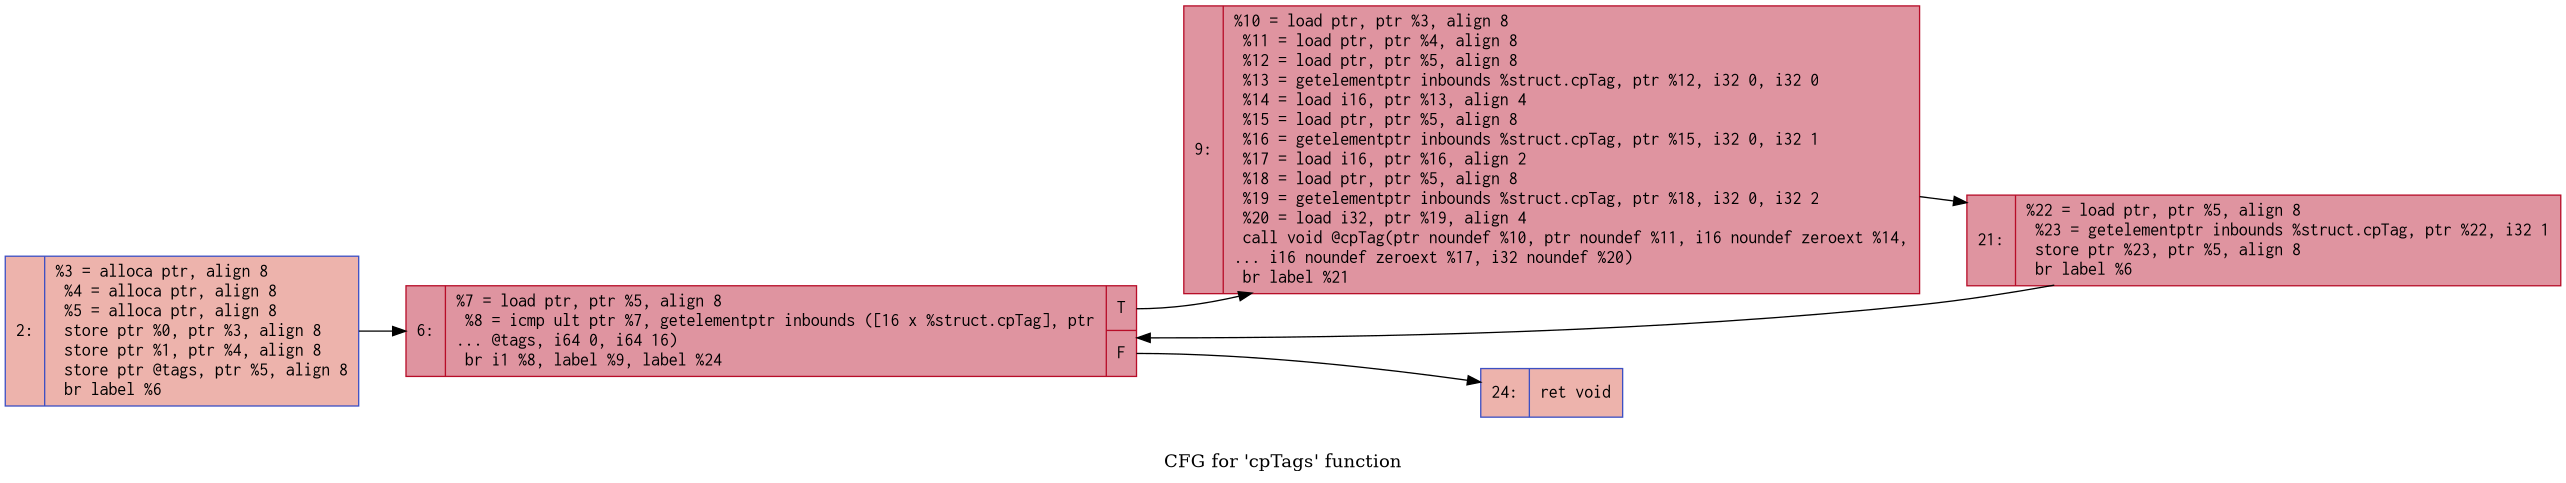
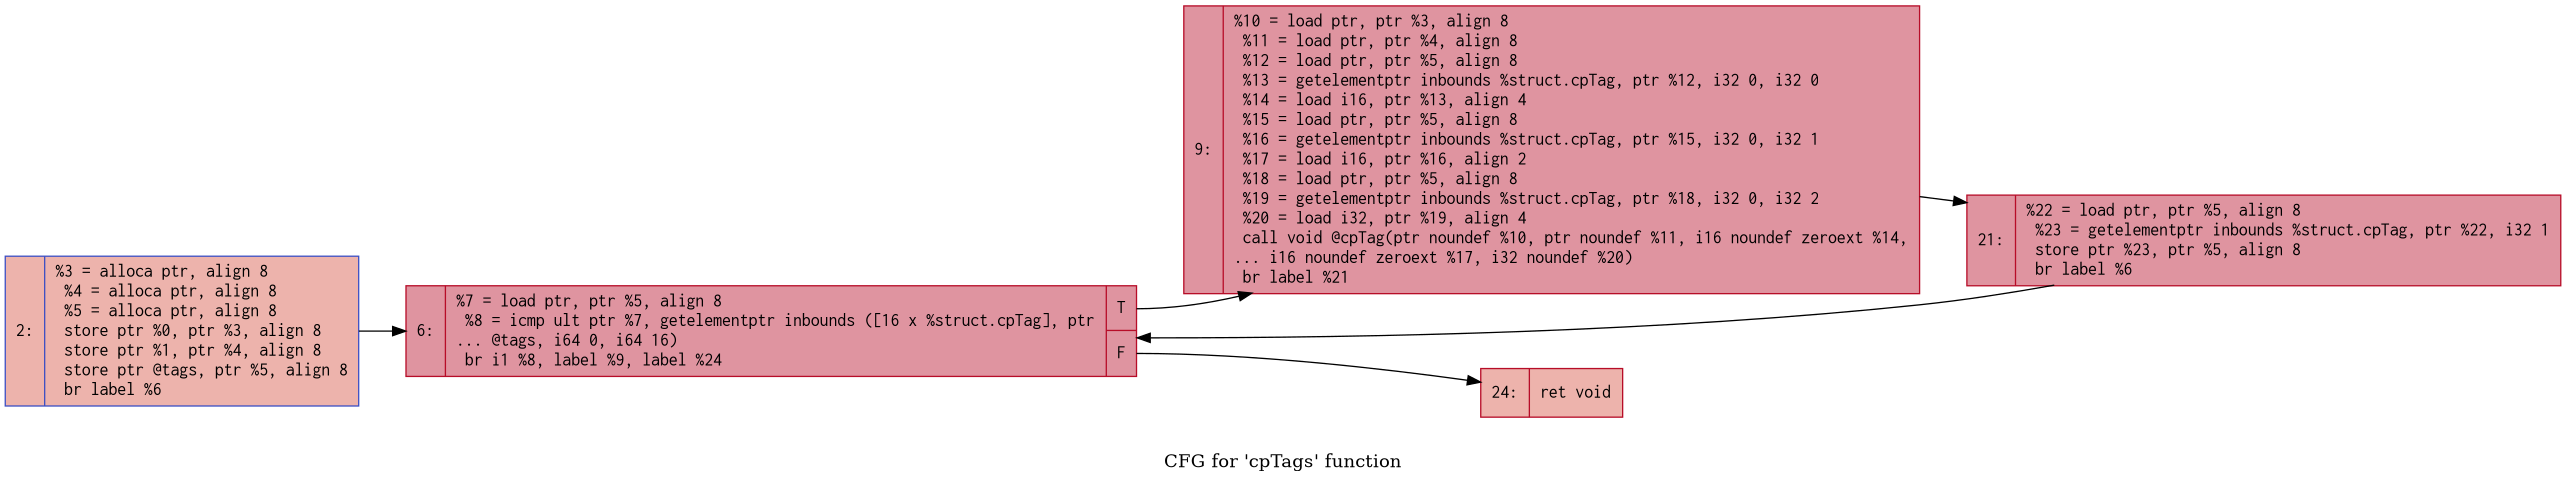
node "24:": color #3d50c3ff -> #b70d28ff
